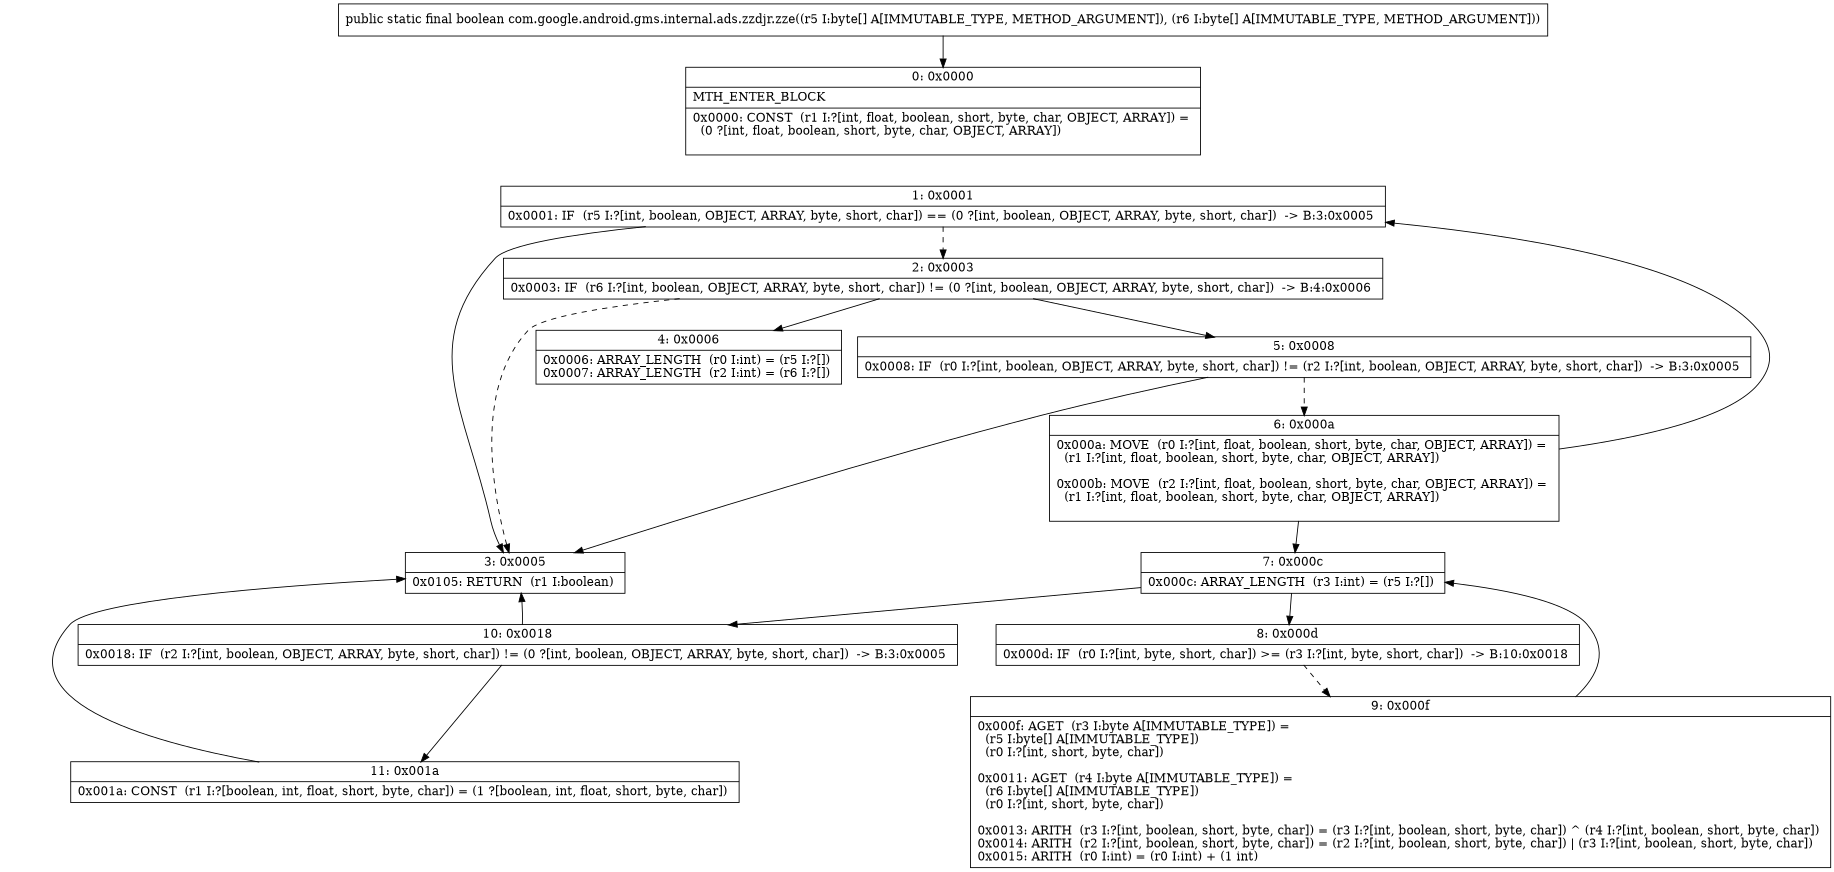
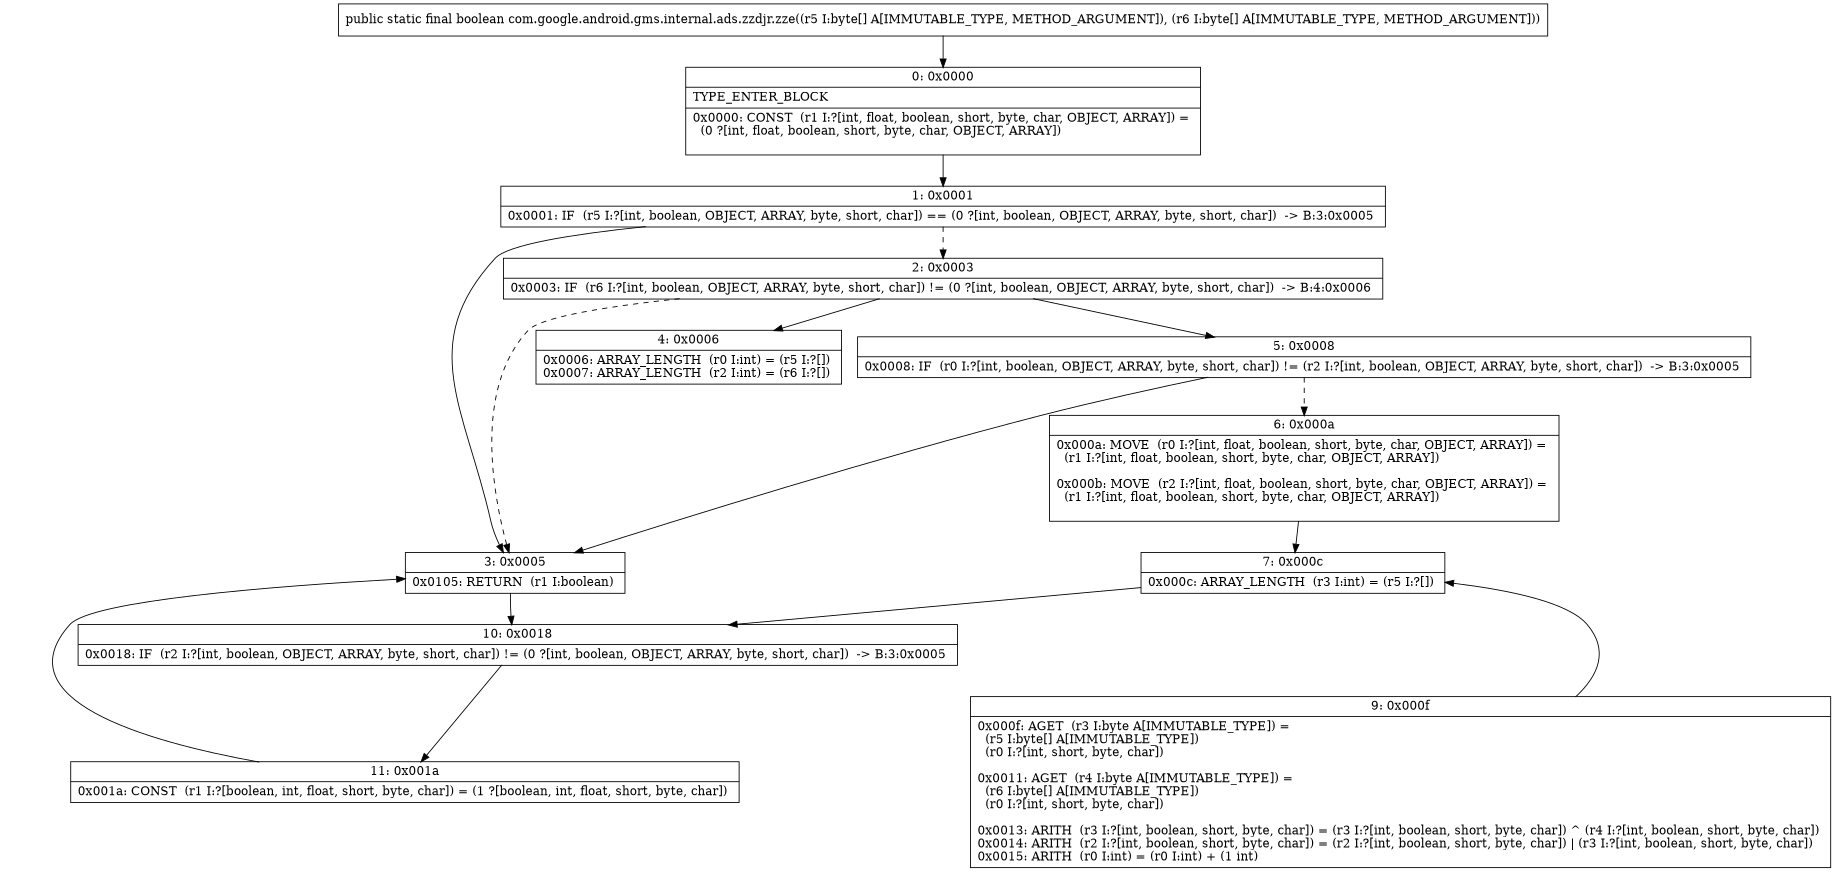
node "0: 0x0000": text "MTH_ENTER_BLOCK" -> "TYPE_ENTER_BLOCK"
edge "6: 0x000a" -> "1: 0x0001": now "0: 0x0000" -> "1: 0x0001"
edge "10: 0x0018" -> "3: 0x0005": reversed
node "8: 0x000d": removed
